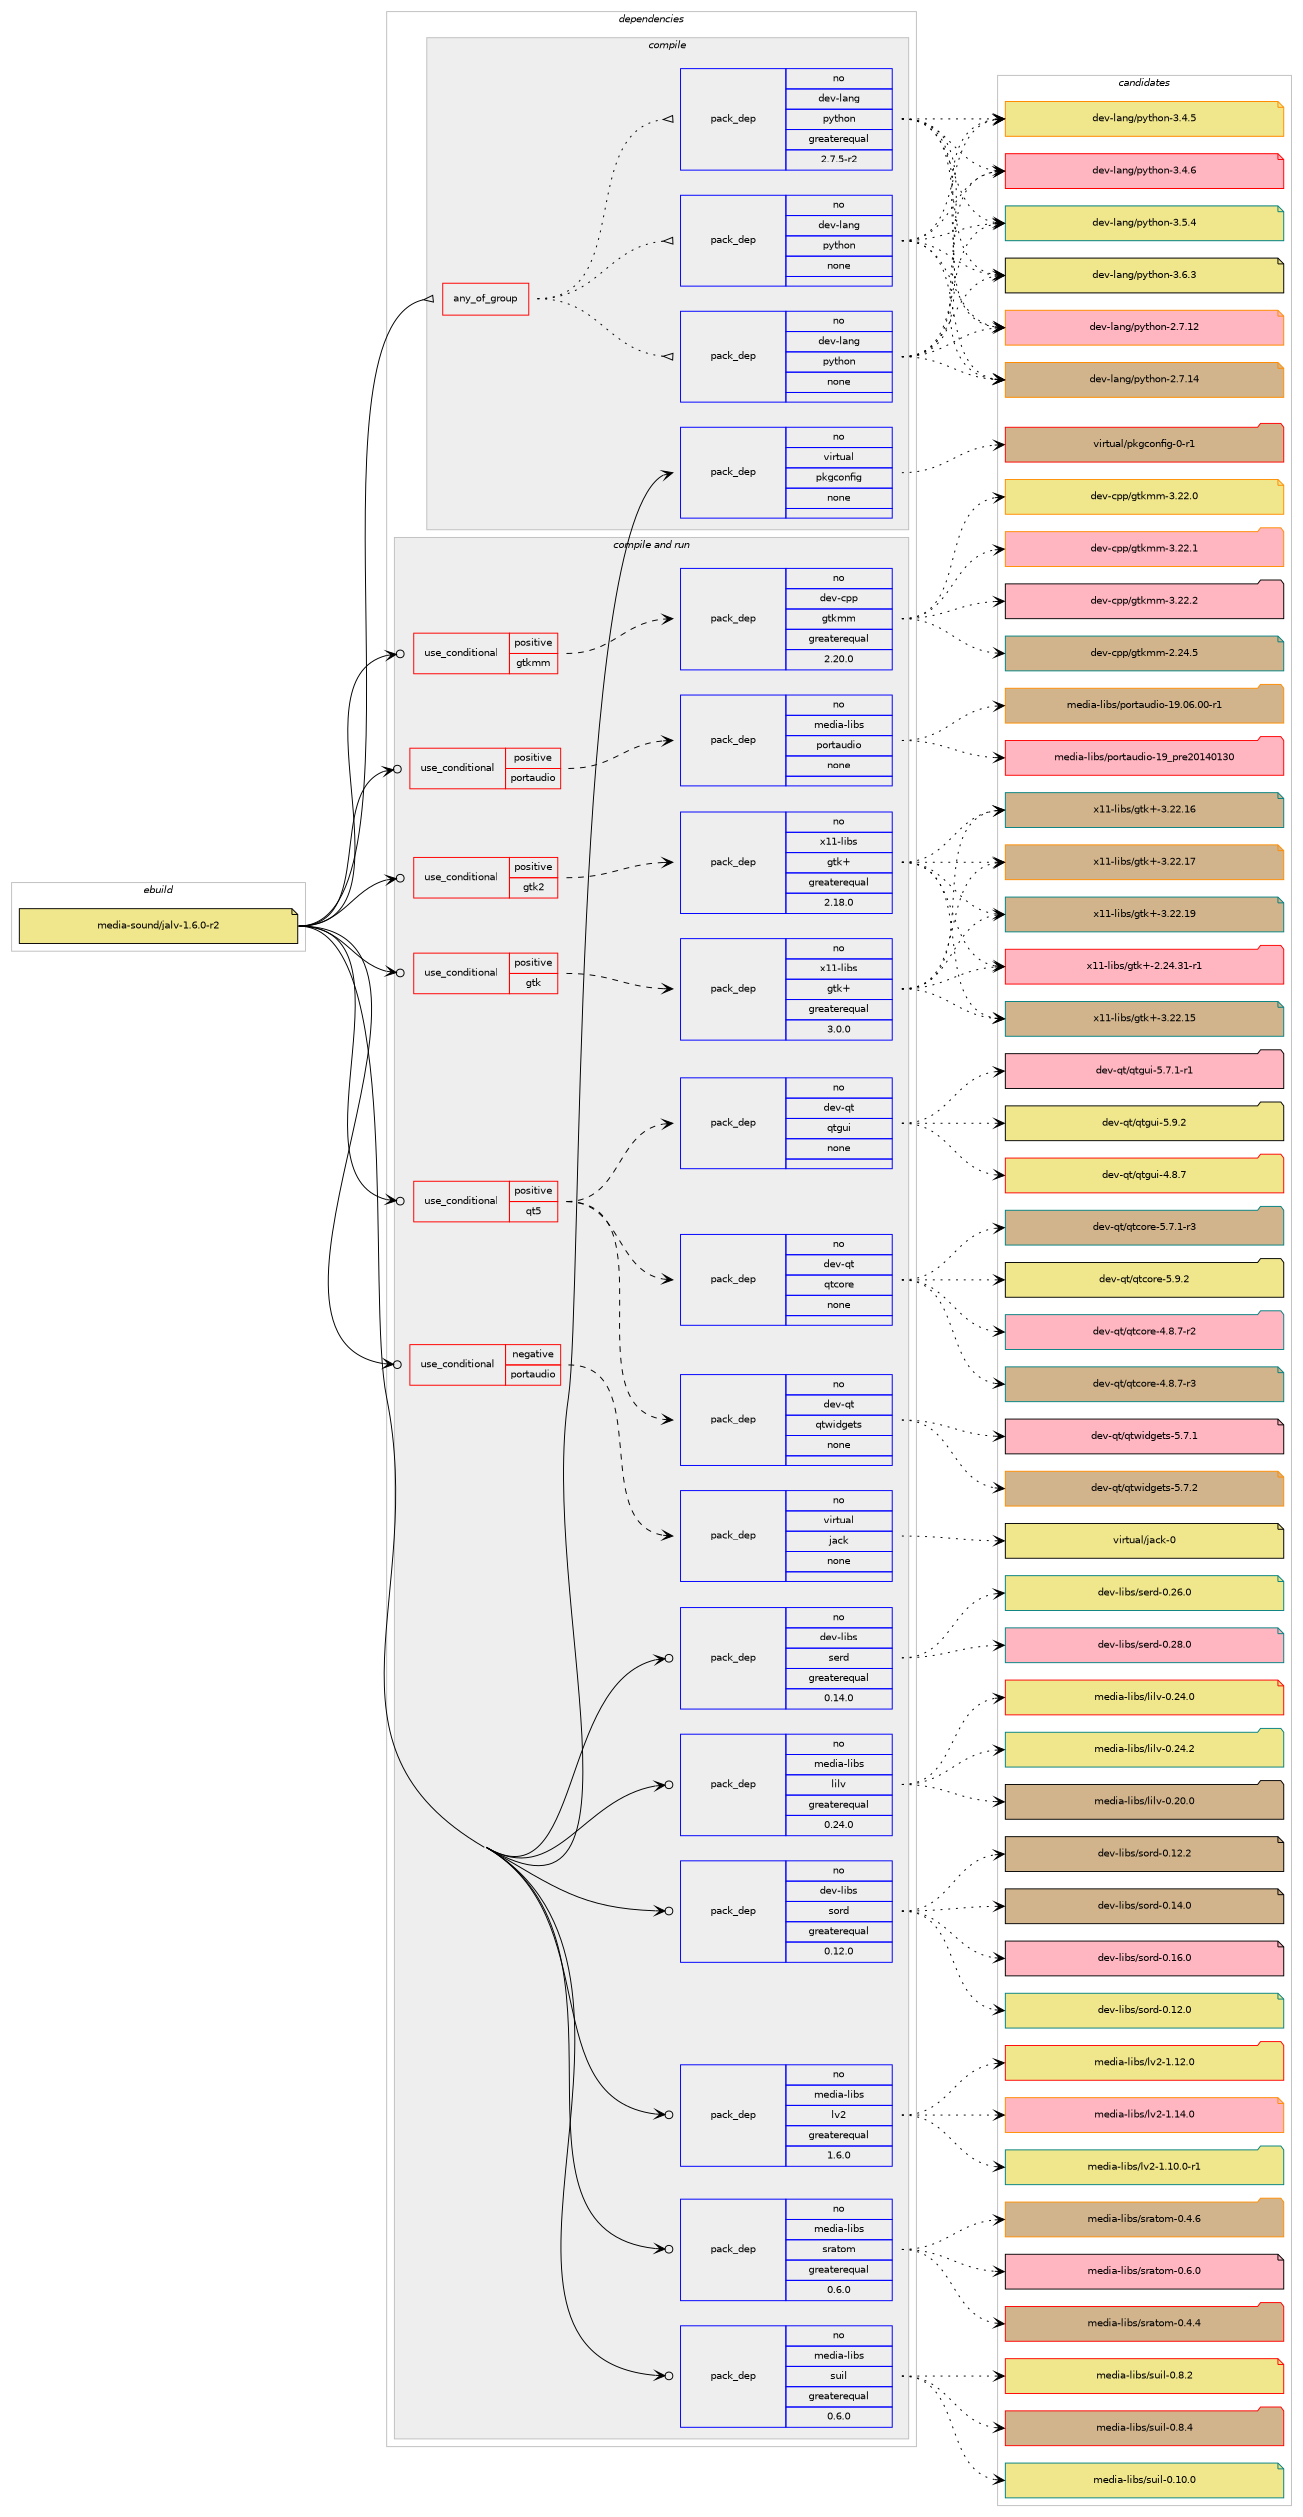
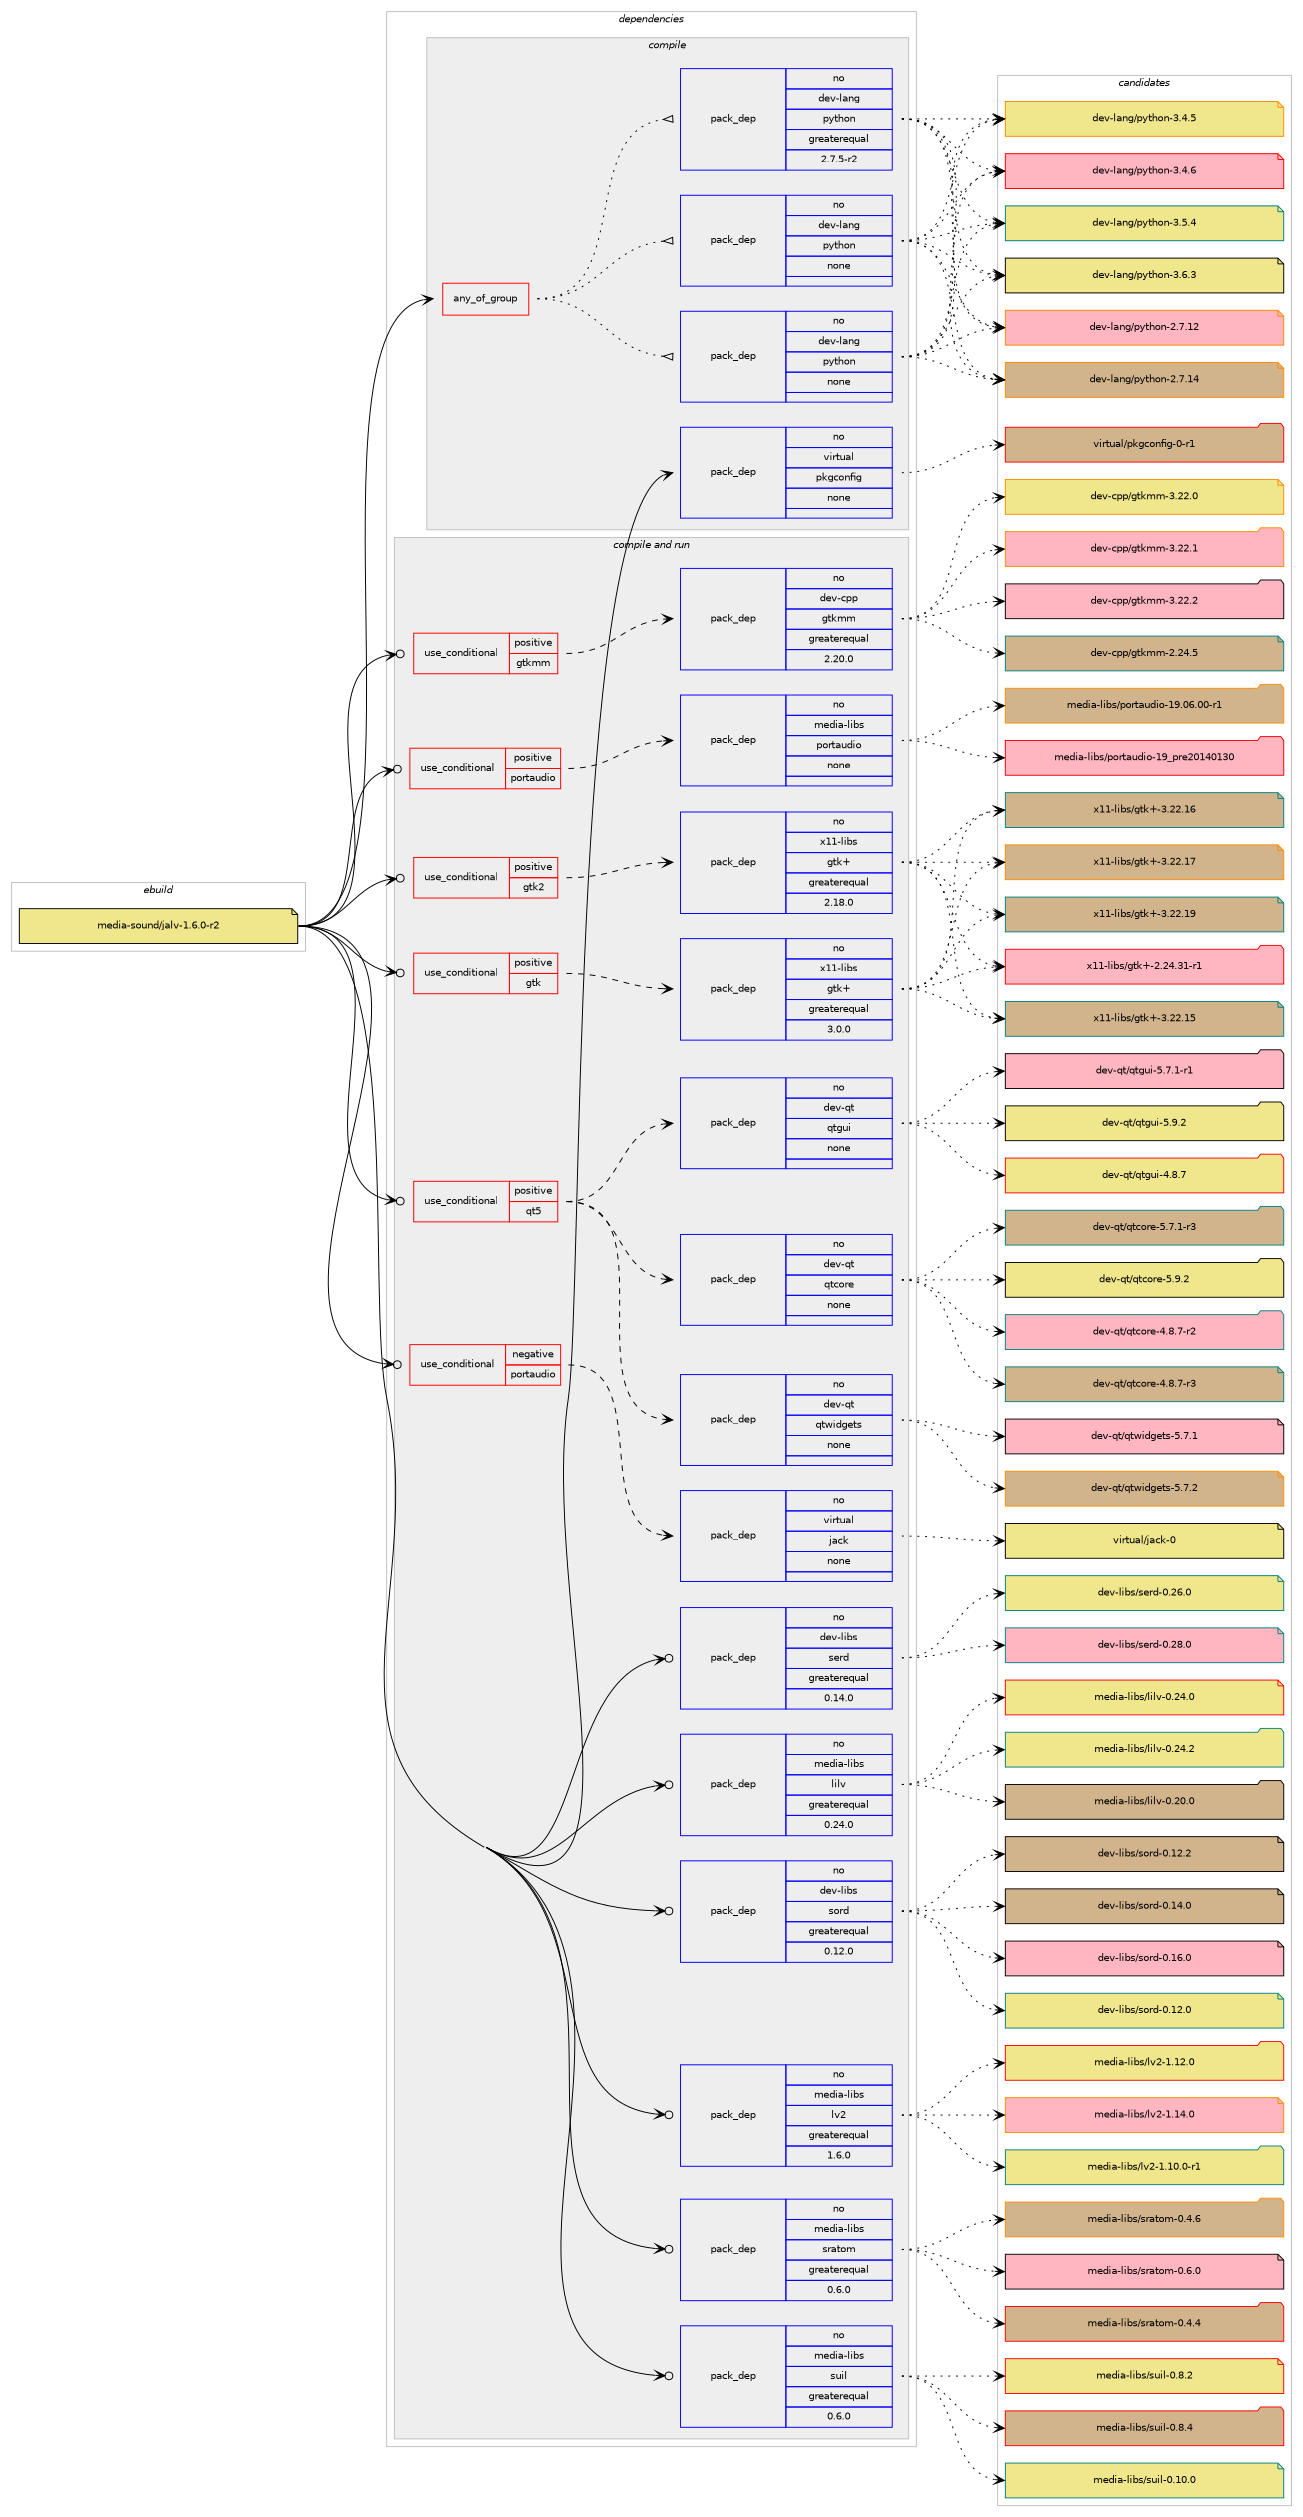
edge "media-sound/jalv-1.6.0-r2" -> "any_of_group": arrowhead oinv -> vee
